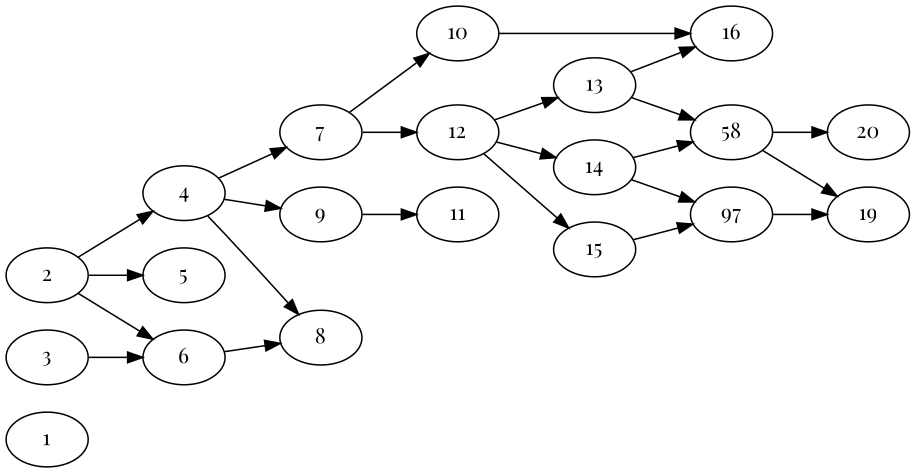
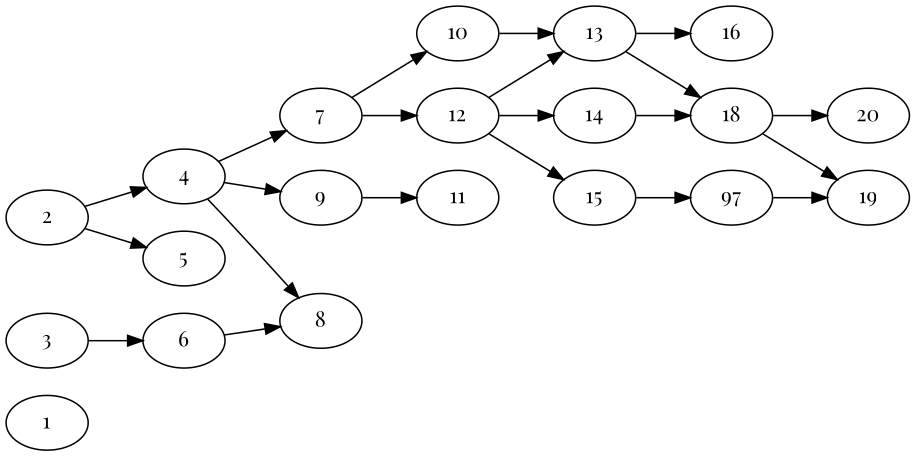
edge "10" -> "16": now "10" -> "13"
node "58": label "58" -> "18"
edge "14" -> "97": removed
edge "2" -> "6": removed
